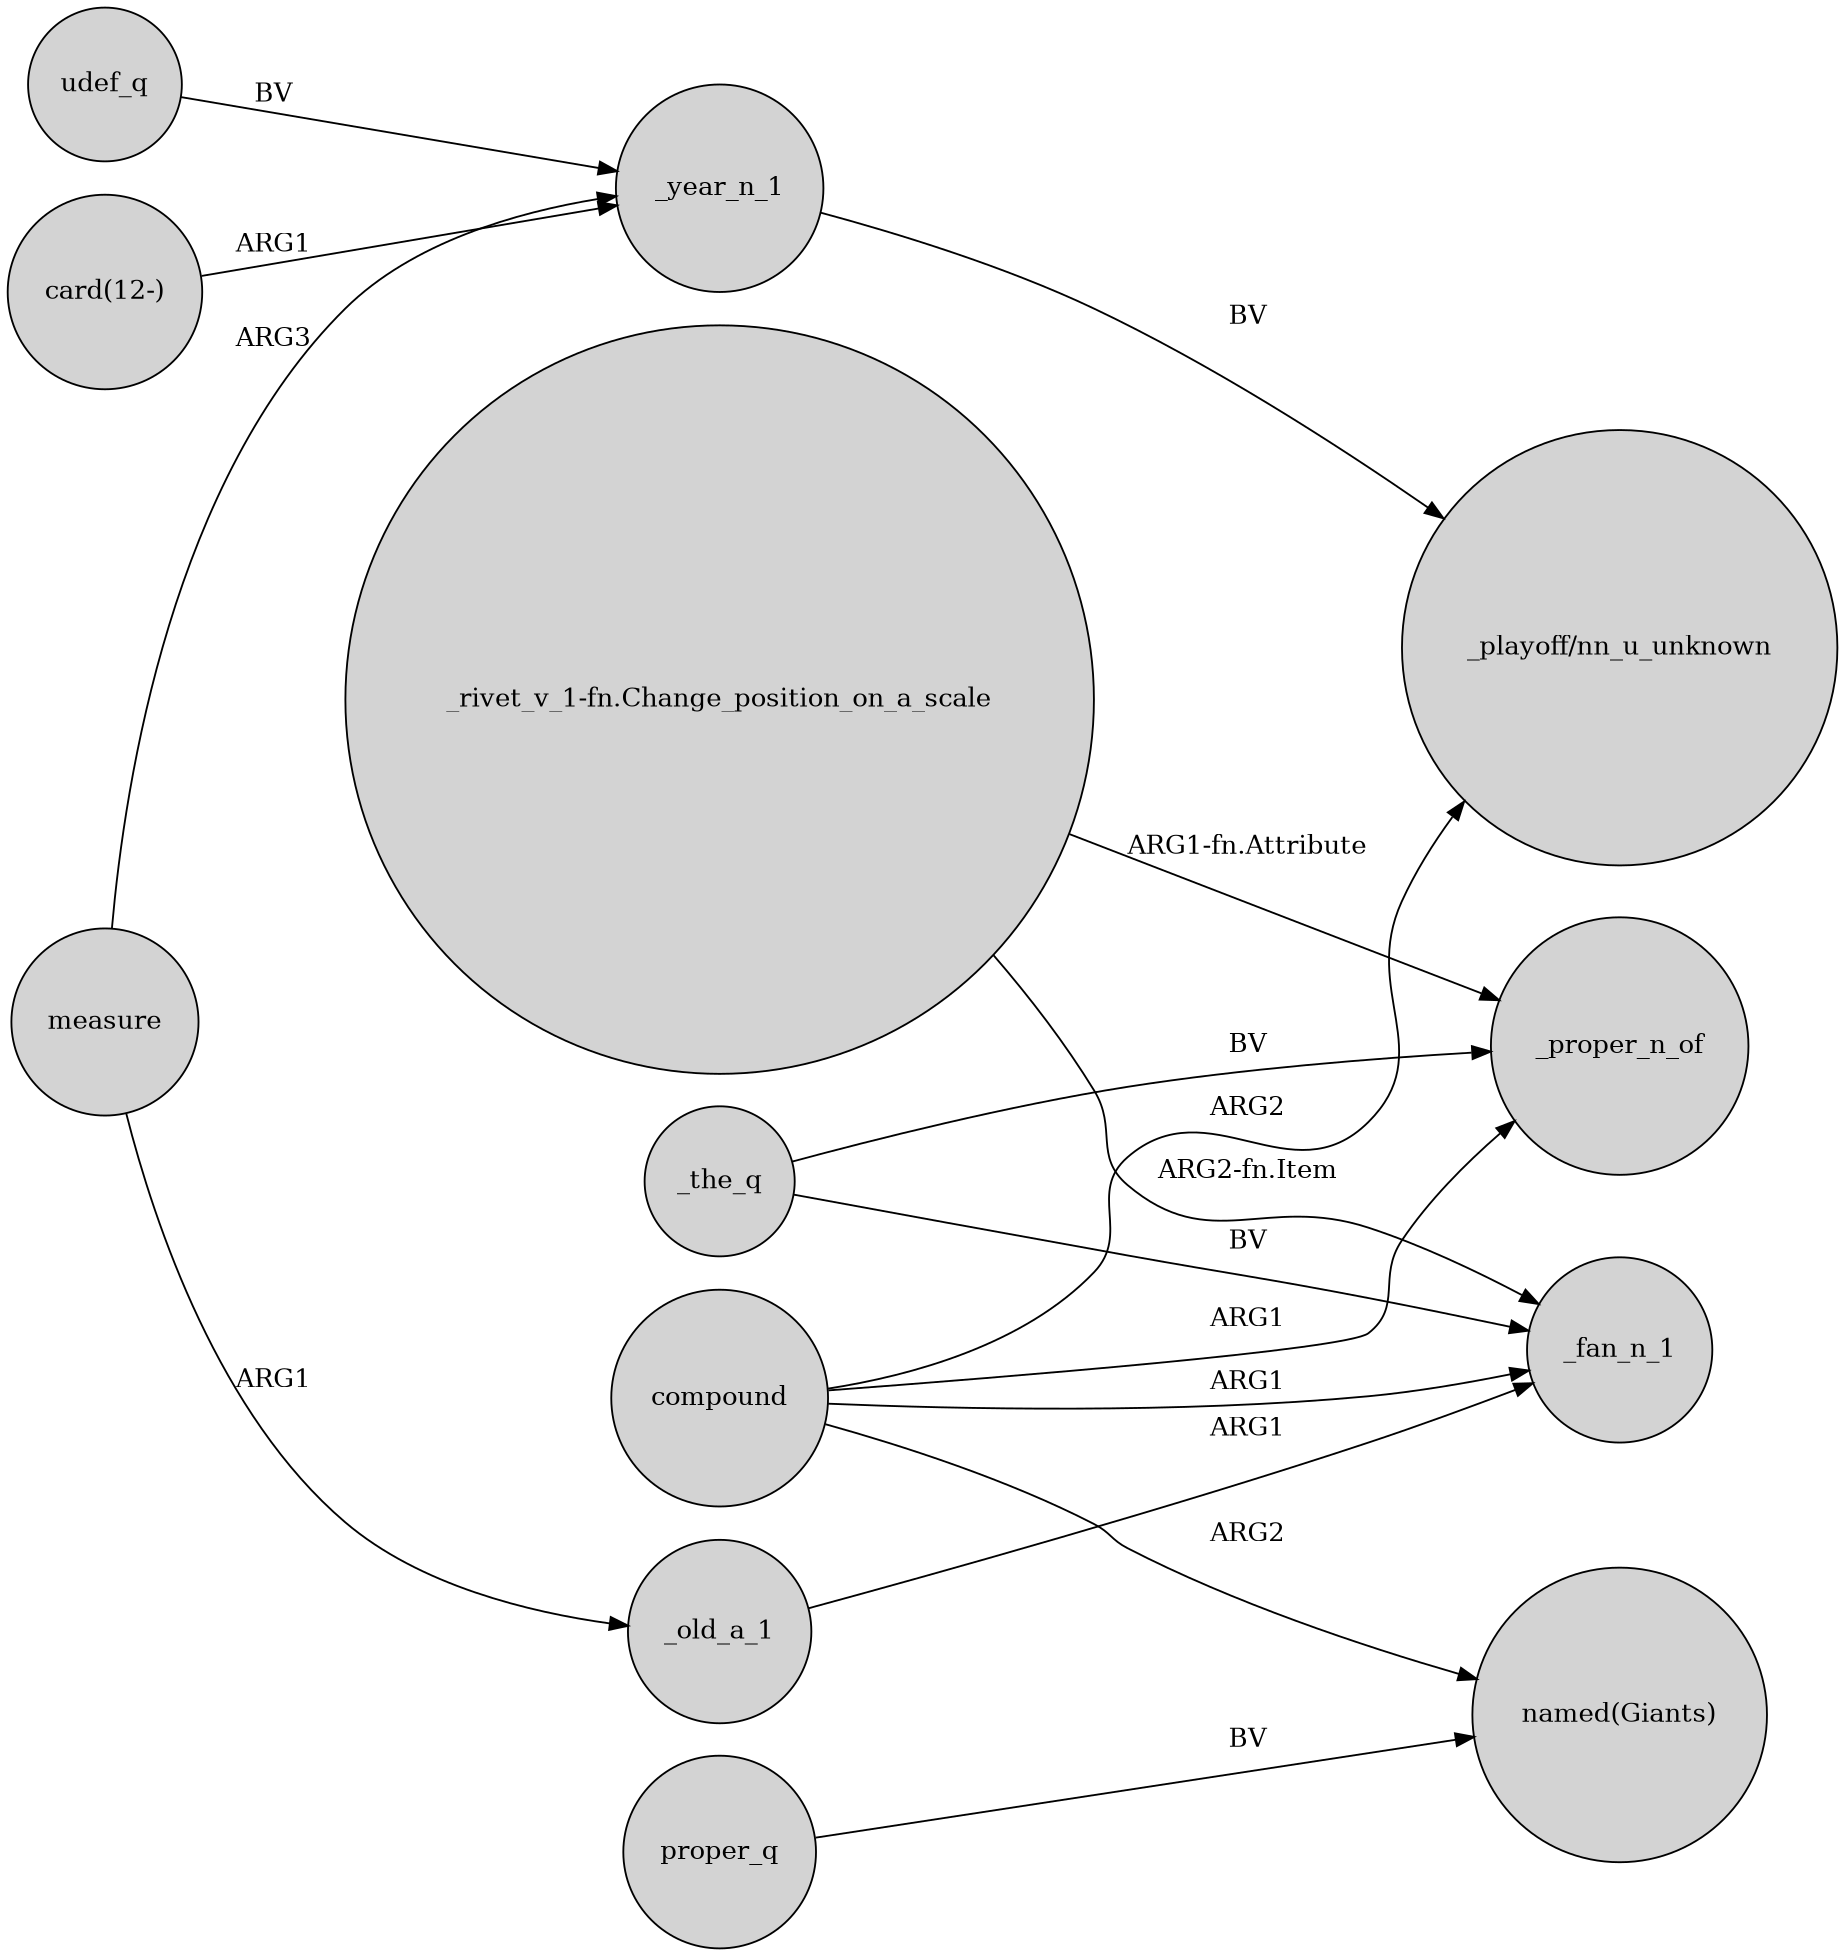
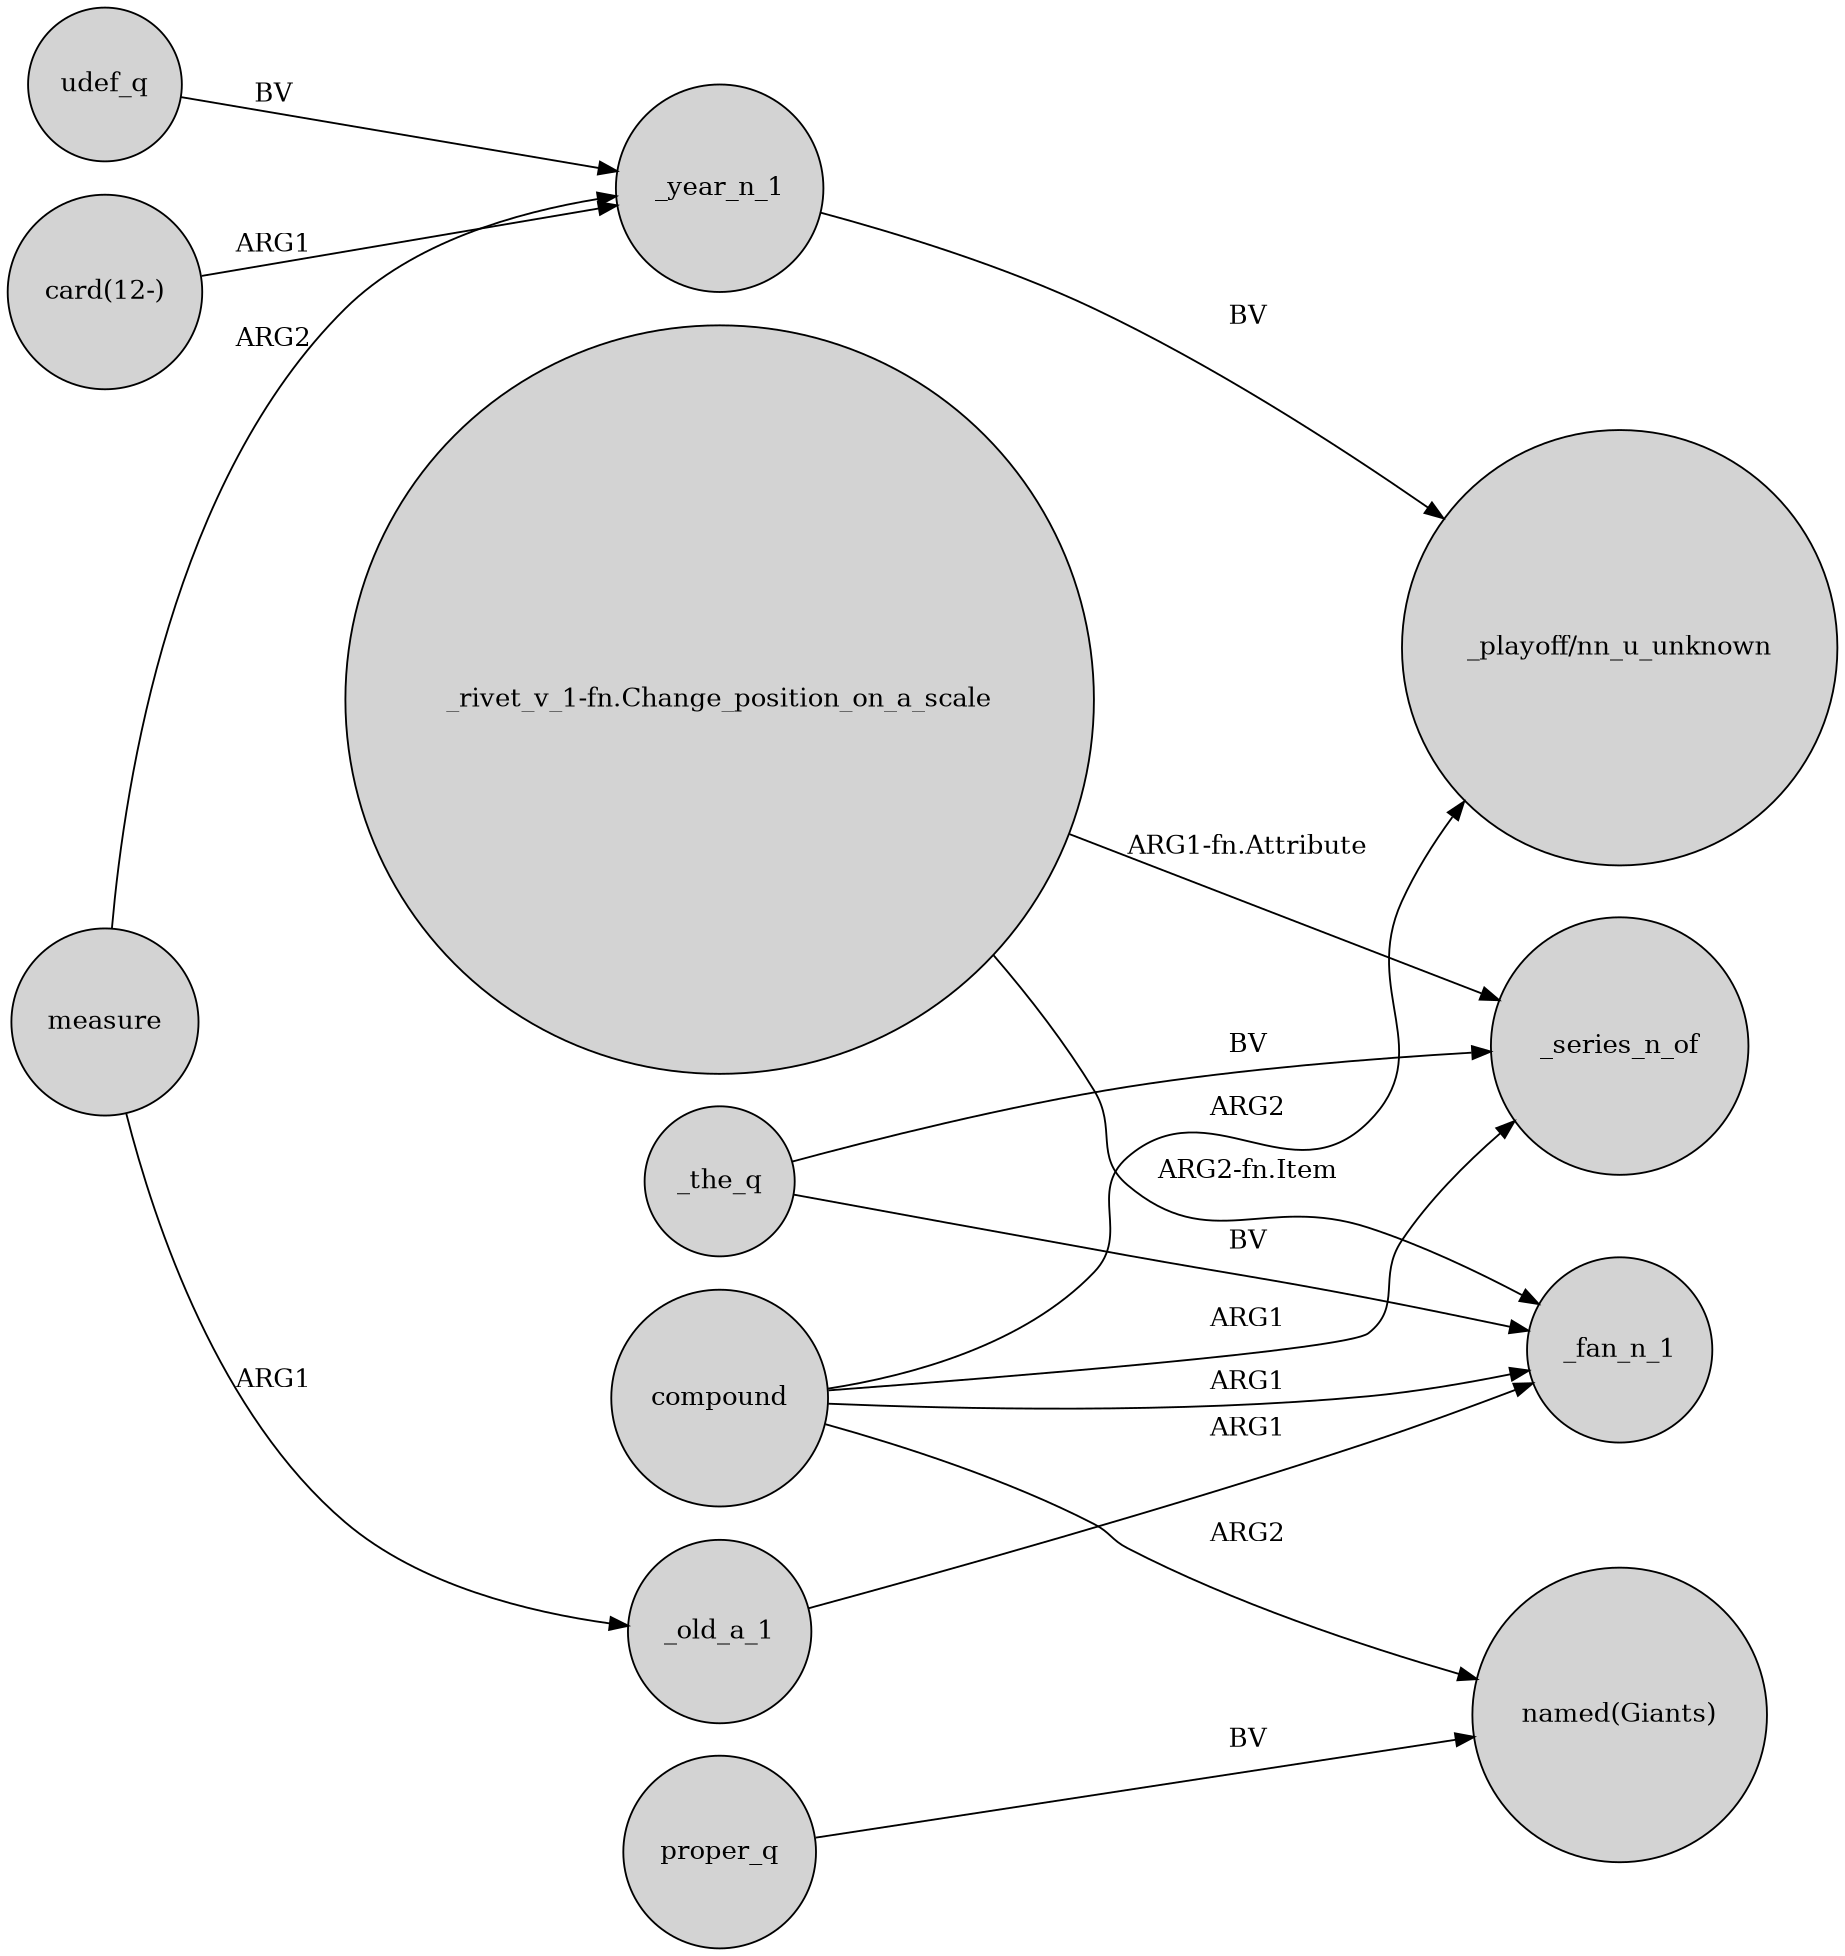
edge "measure" -> "_year_n_1": label "ARG3" -> "ARG2"
node "_proper_n_of": label "_proper_n_of" -> "_series_n_of"
